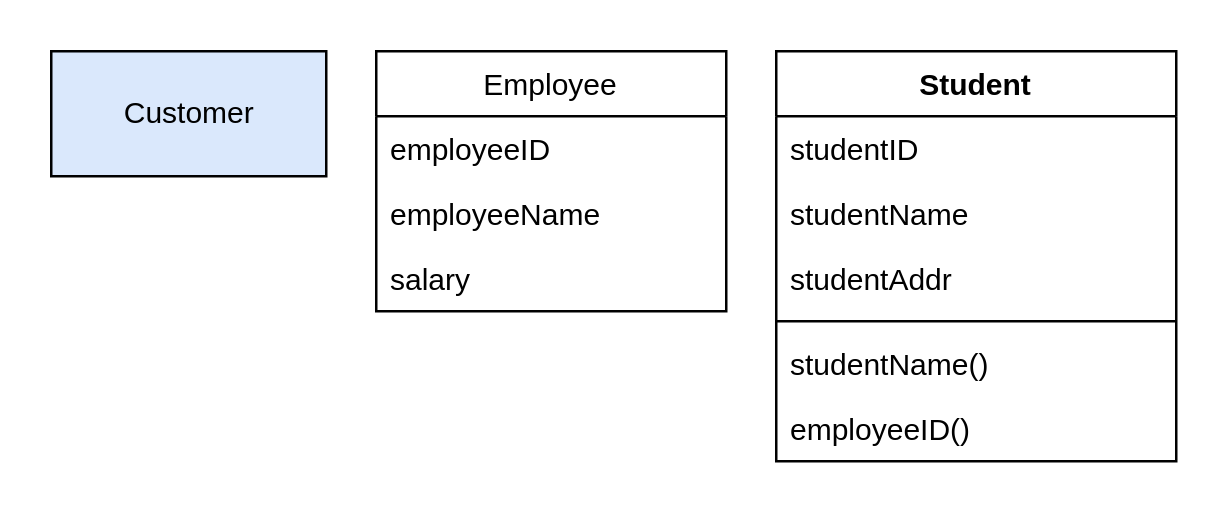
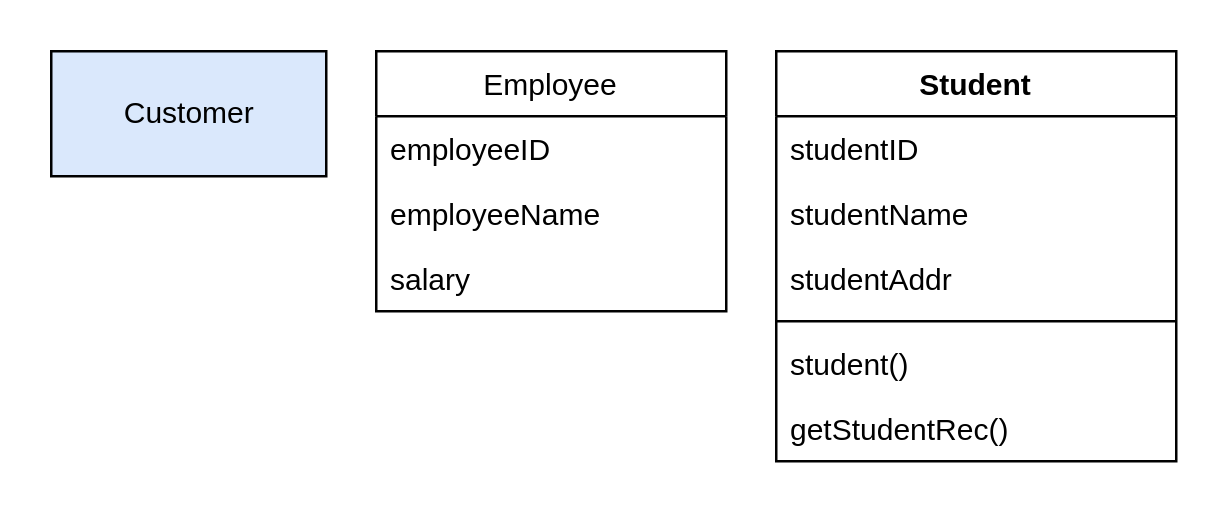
node "studentName()": label "studentName()" -> "student()"
node "employeeID()": label "employeeID()" -> "getStudentRec()"
